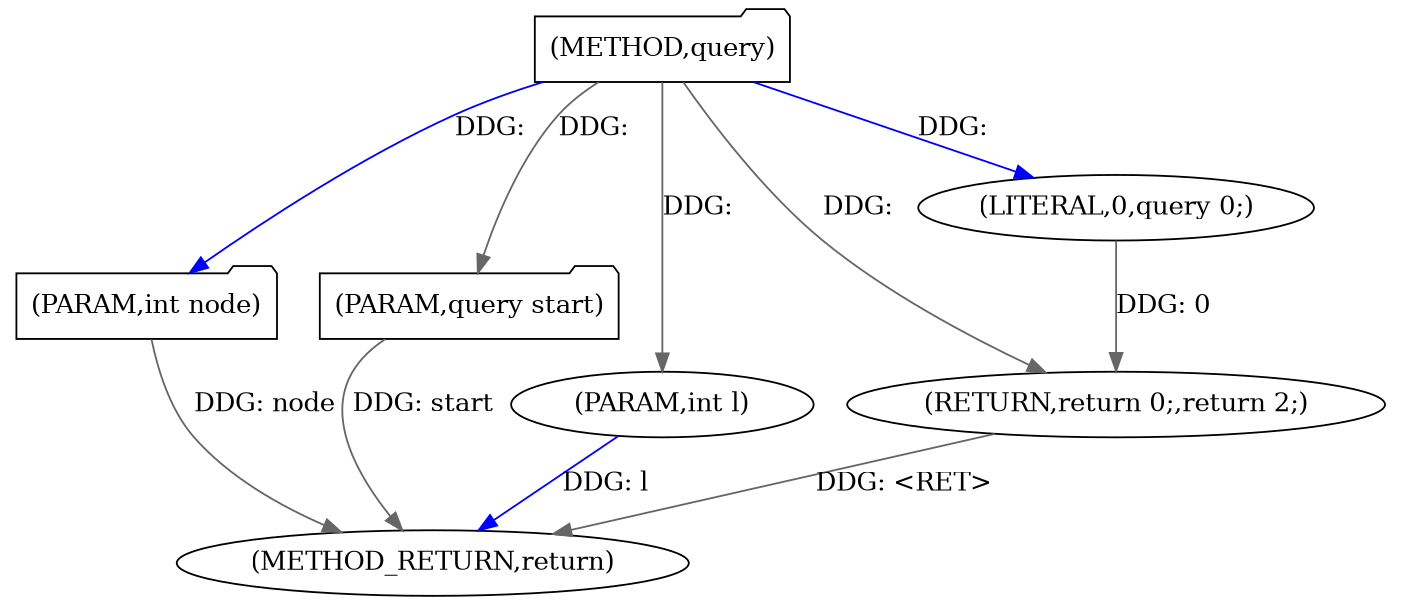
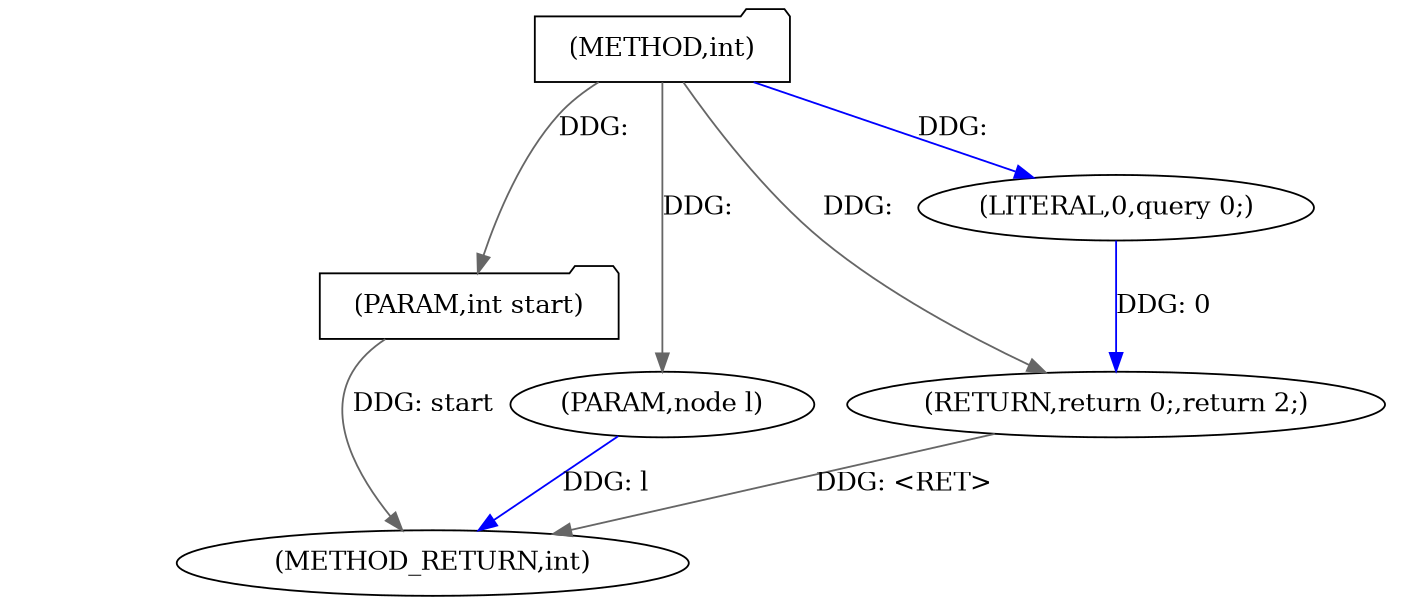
node "(METHOD,query)": label "(METHOD,query)" -> "(METHOD,int)"
edge "(LITERAL,0,query 0;)" -> "(RETURN,return 0;,return 2;)": color gray40 -> blue
node "(PARAM,int node)": removed
node "(PARAM,query start)": label "(PARAM,query start)" -> "(PARAM,int start)"
node "(PARAM,int l)": label "(PARAM,int l)" -> "(PARAM,node l)"
node "(METHOD_RETURN,return)": label "(METHOD_RETURN,return)" -> "(METHOD_RETURN,int)"
